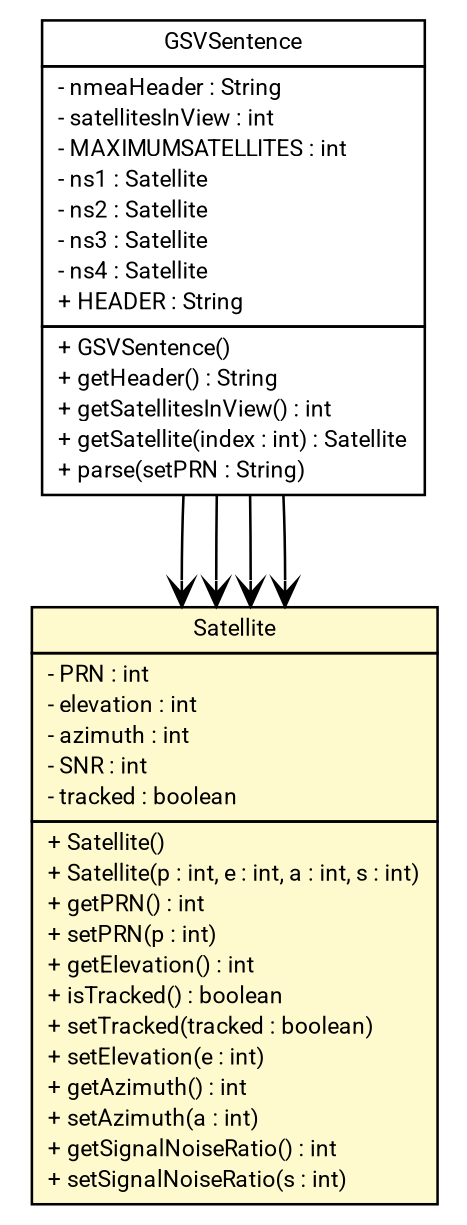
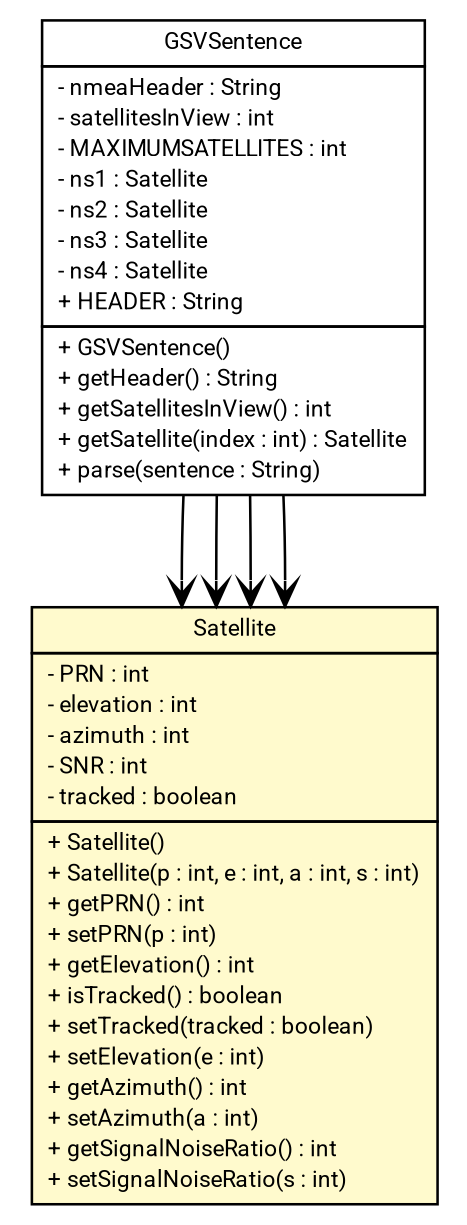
node "GSVSentence": text "+ parse(setPRN : String)" -> "+ parse(sentence : String)"
